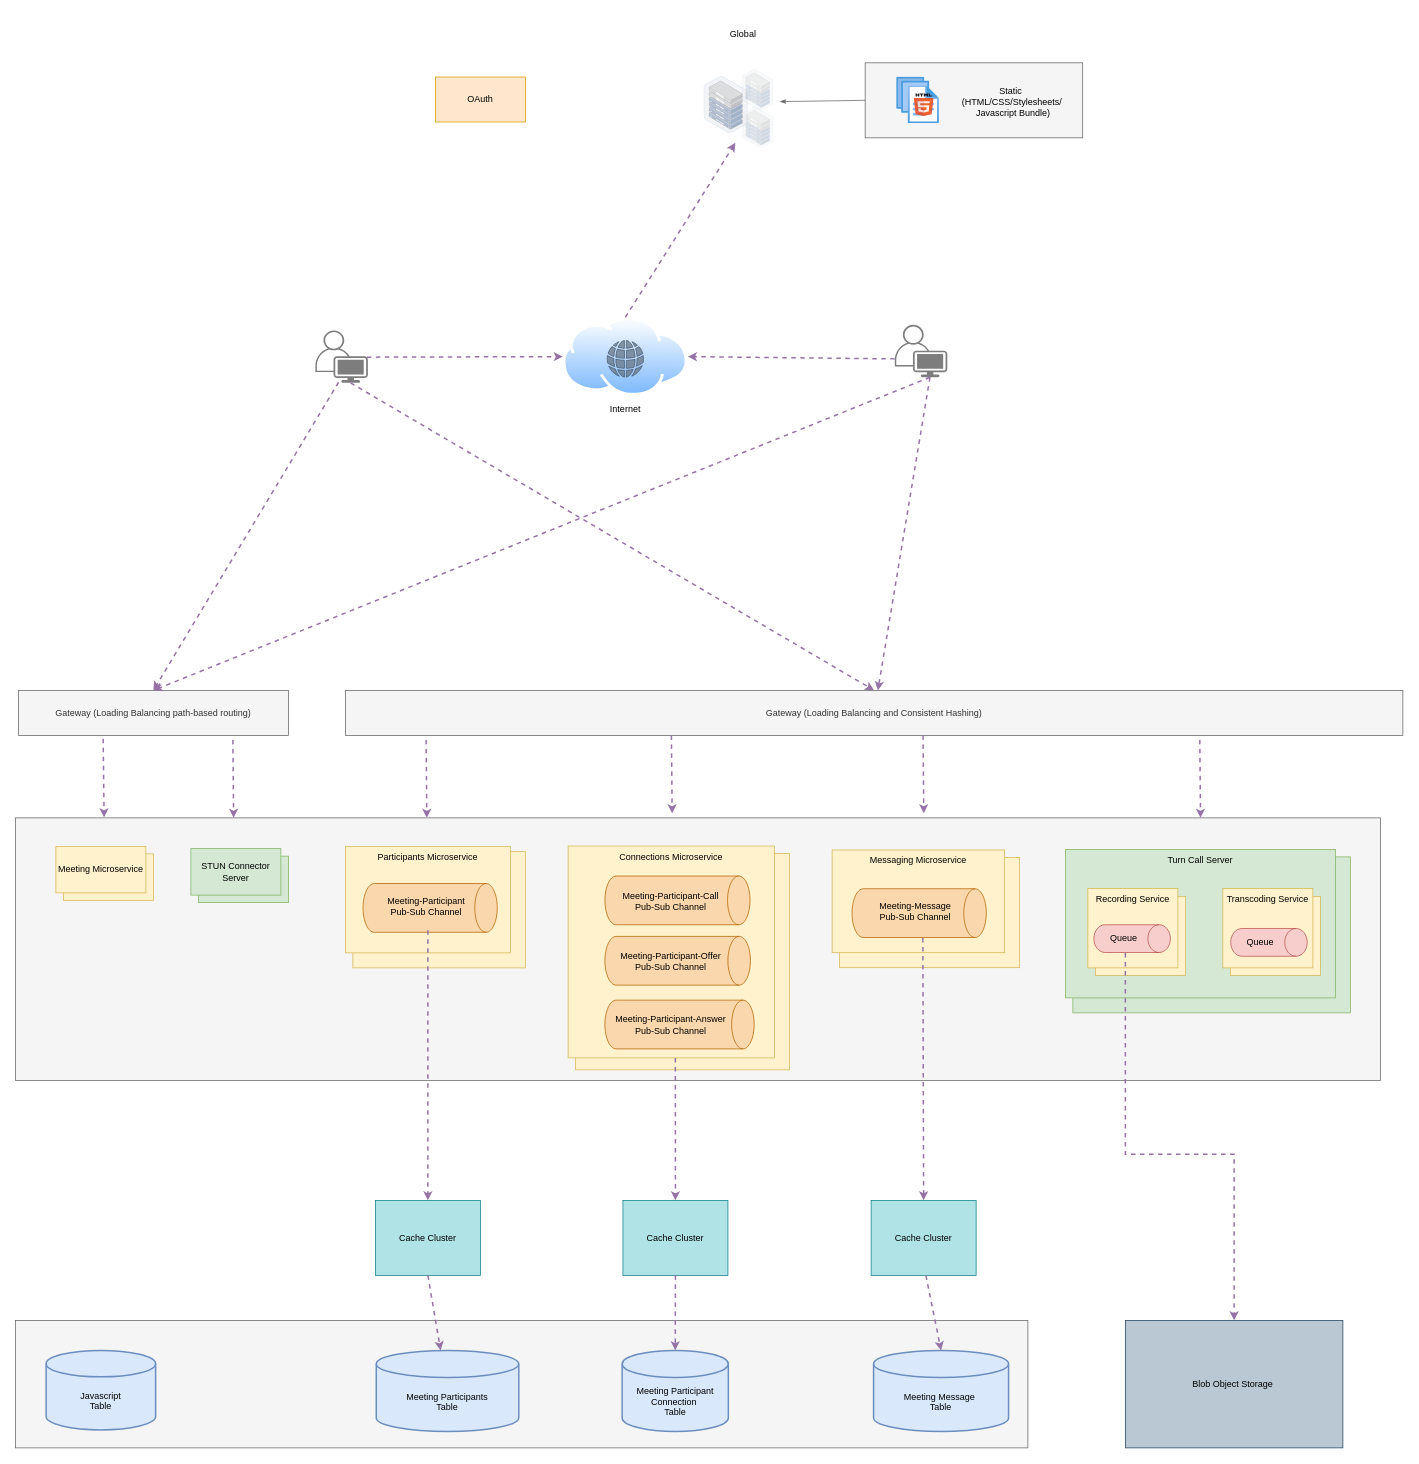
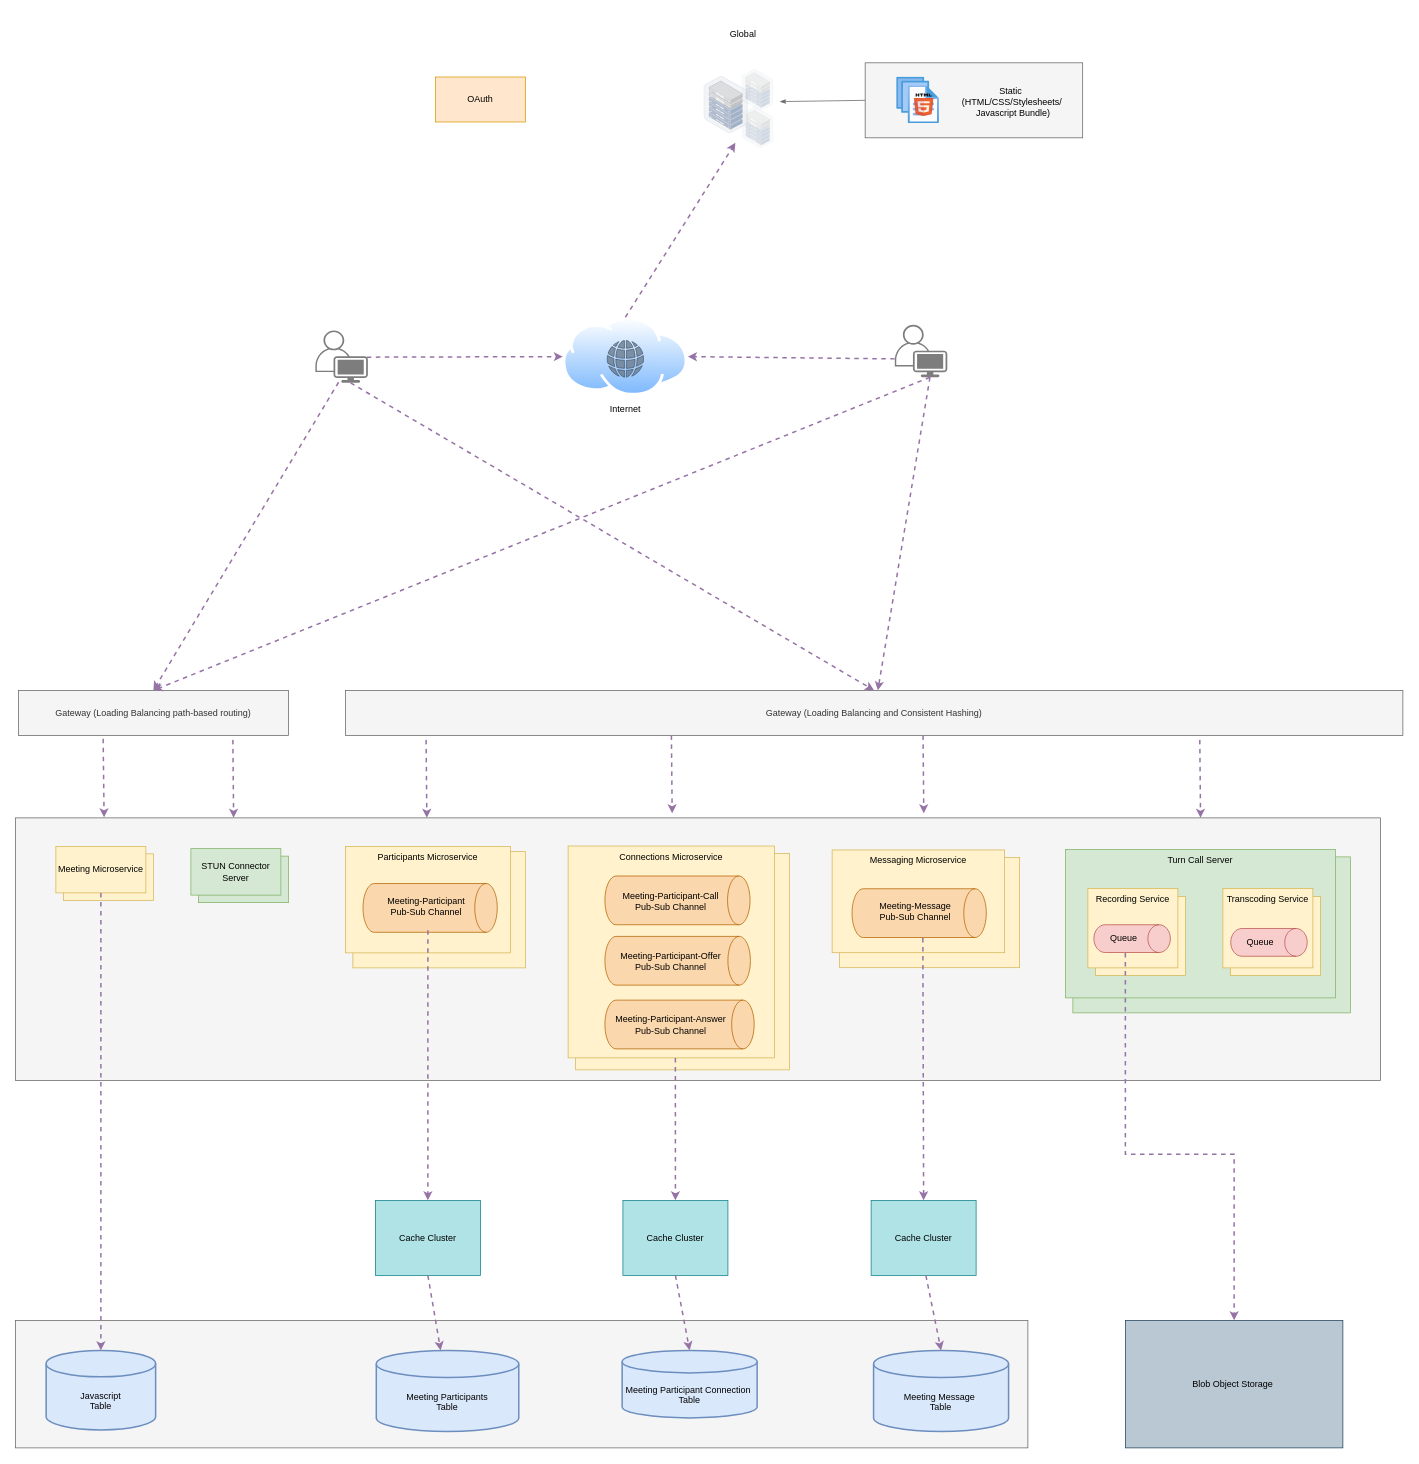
edge "Meeting Microservice" -> "Javascript Table": added
node "Meeting Participant Connection Table": size 106x81 -> 135x68
